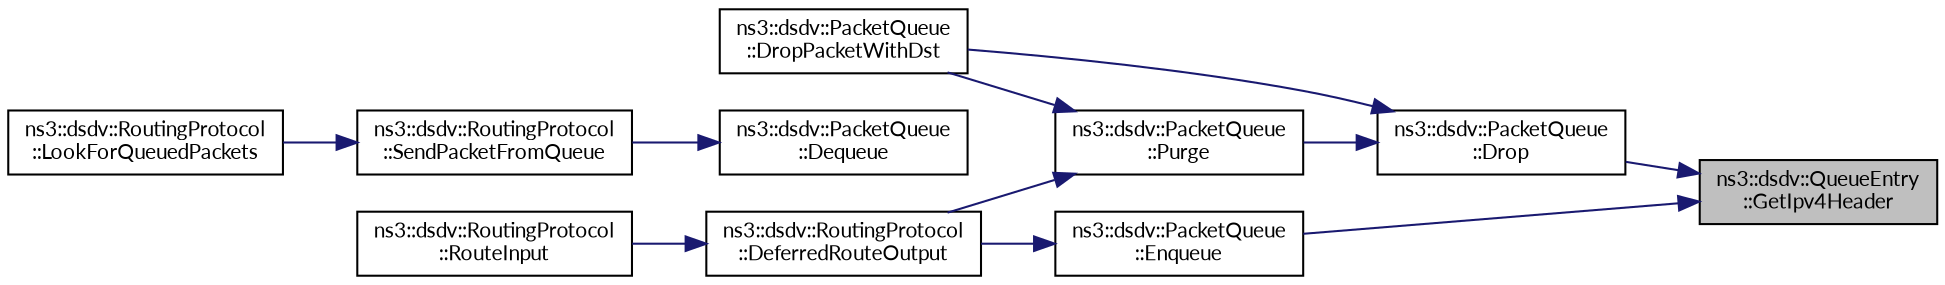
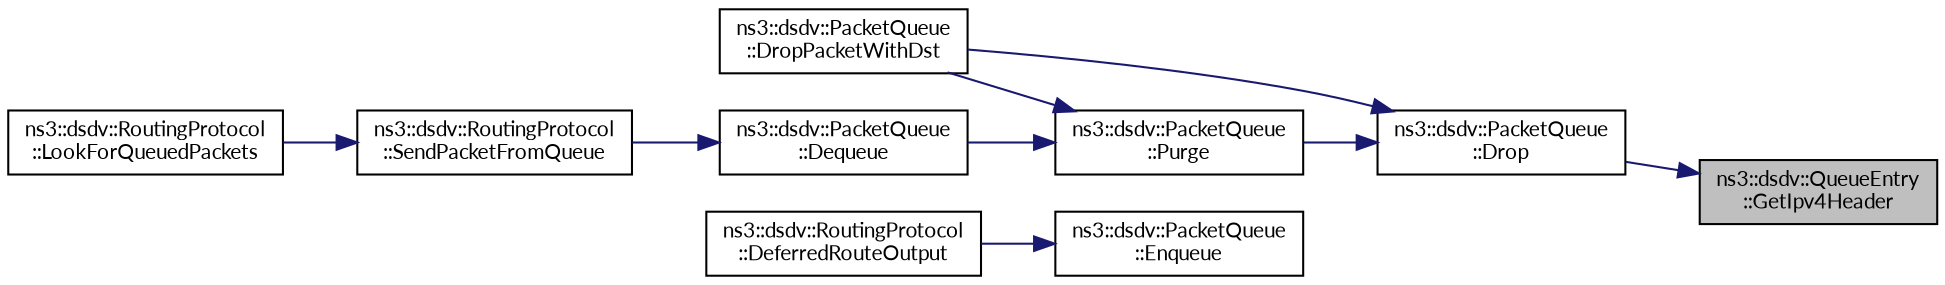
edge "ns3::dsdv::RoutingProtocol ::DeferredRouteOutput" -> "ns3::dsdv::PacketQueue ::Purge": now "ns3::dsdv::PacketQueue ::Dequeue" -> "ns3::dsdv::PacketQueue ::Purge"
edge "ns3::dsdv::PacketQueue ::Enqueue" -> "ns3::dsdv::QueueEntry ::GetIpv4Header": removed
node "ns3::dsdv::RoutingProtocol ::RouteInput": removed
